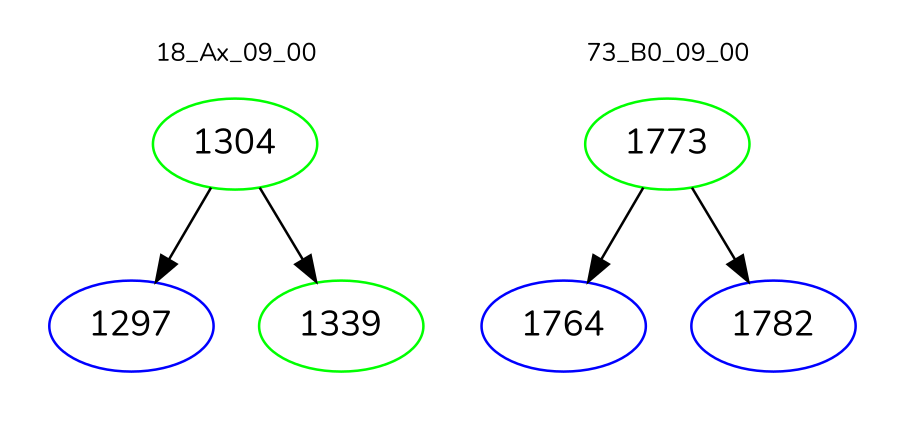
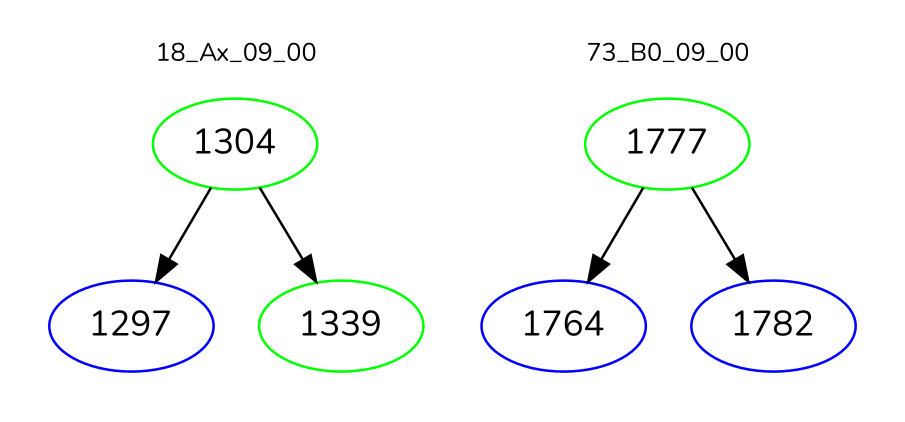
node "1773": label "1773" -> "1777"
